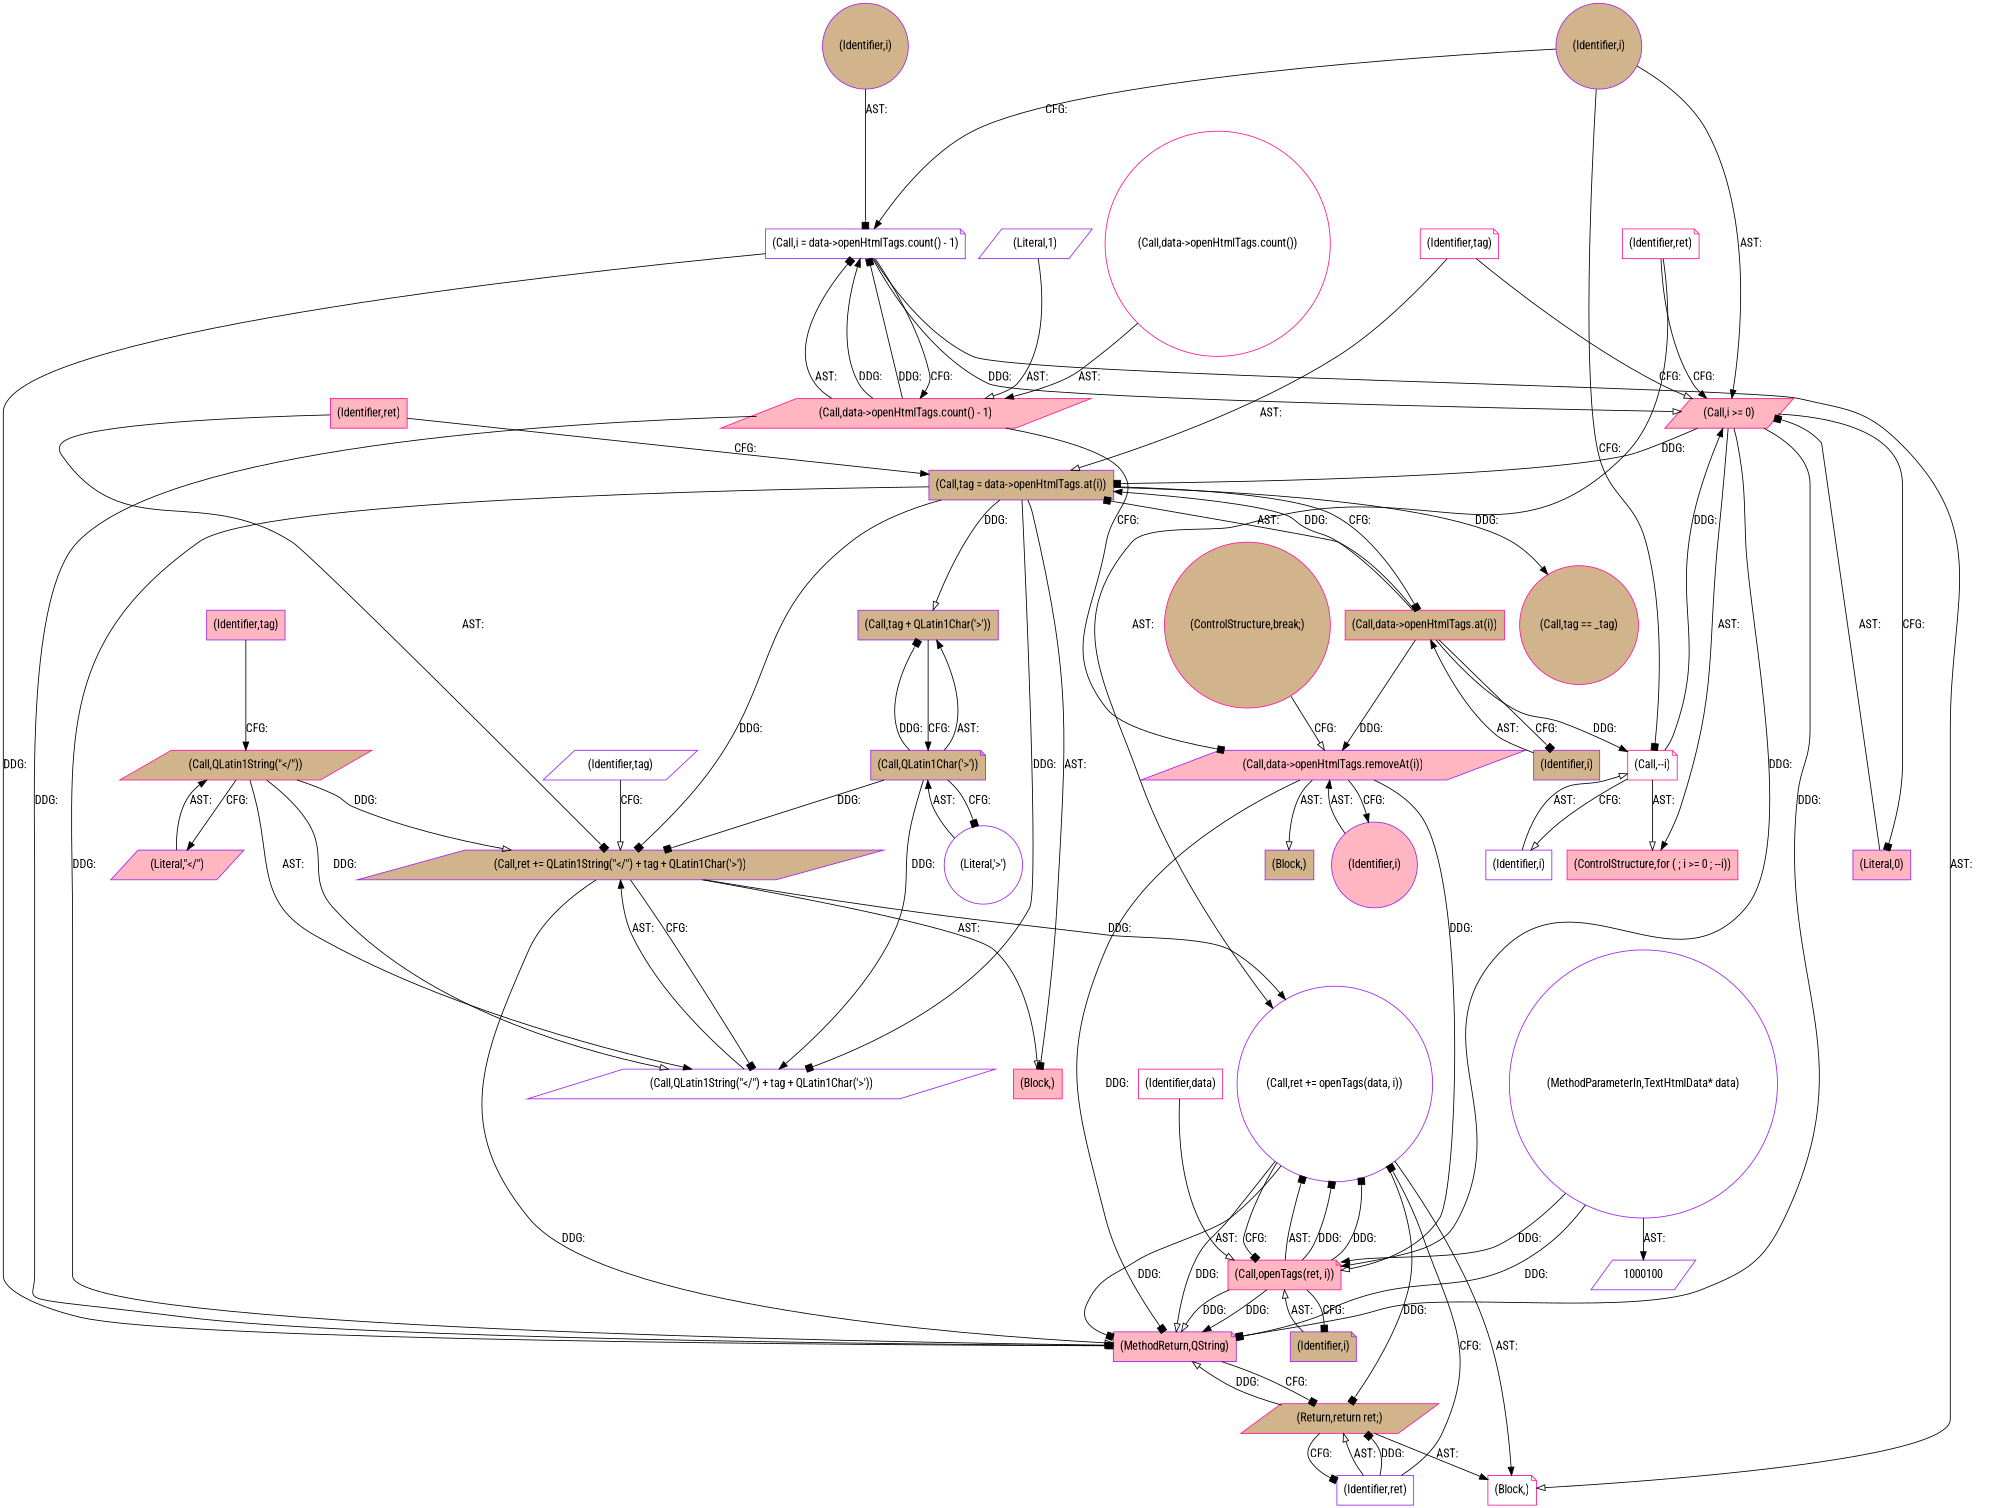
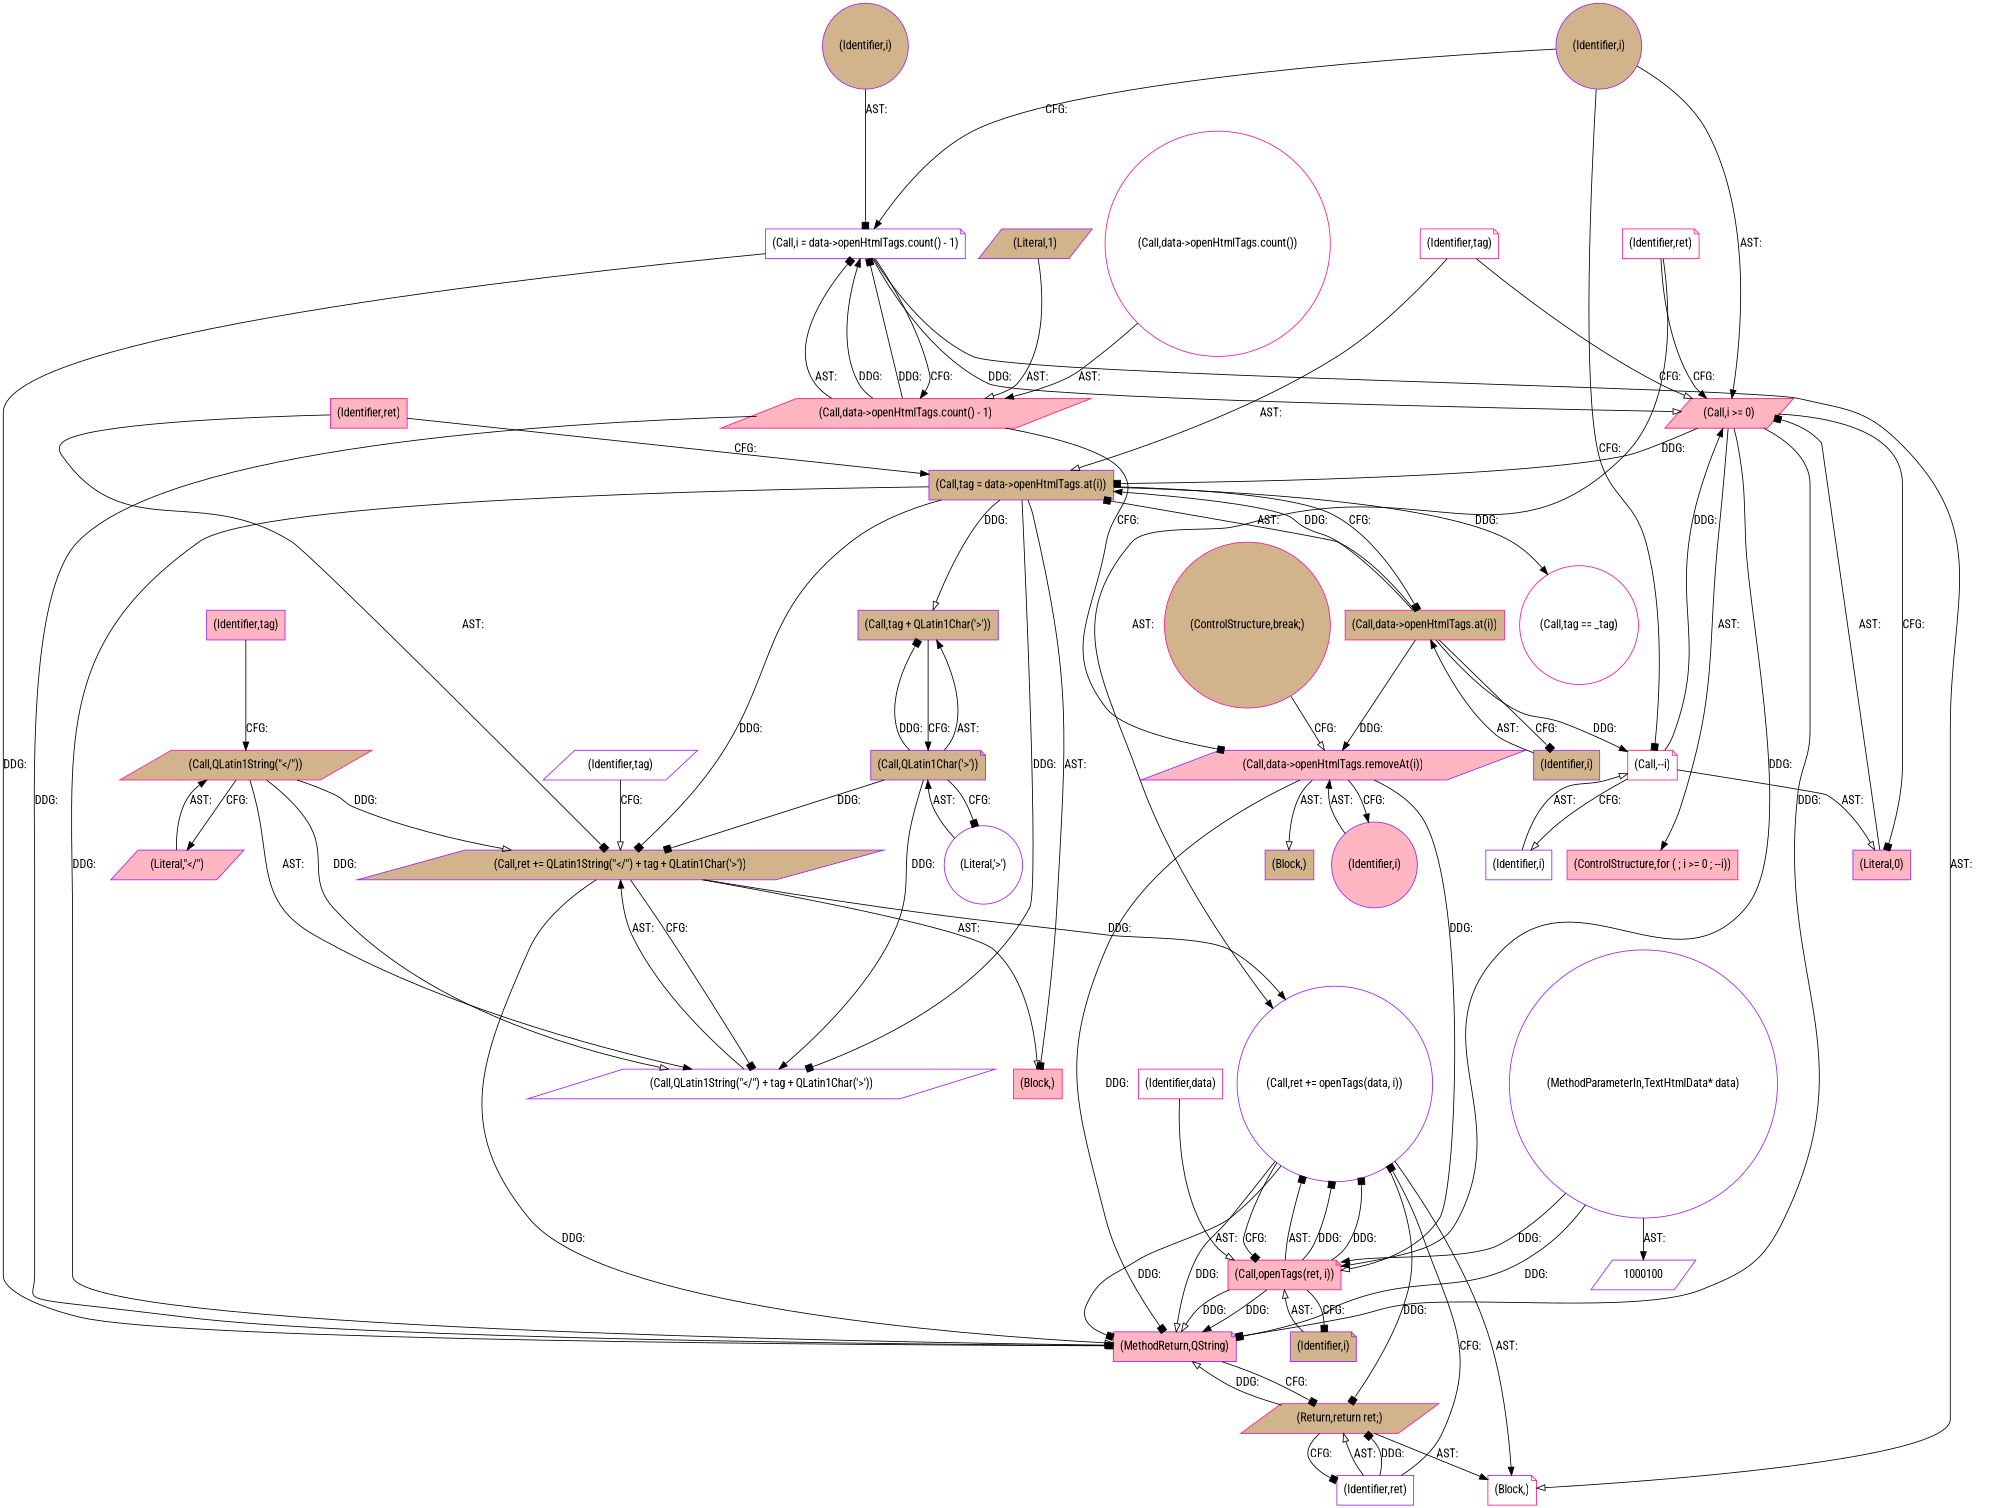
node "(Literal,1)": fillcolor white -> tan
node "(Call,tag == _tag)": fillcolor tan -> white
edge "(Call,--i)" -> "(ControlStructure,for ( ; i >= 0 ; --i))": now "(Call,--i)" -> "(Literal,0)"
